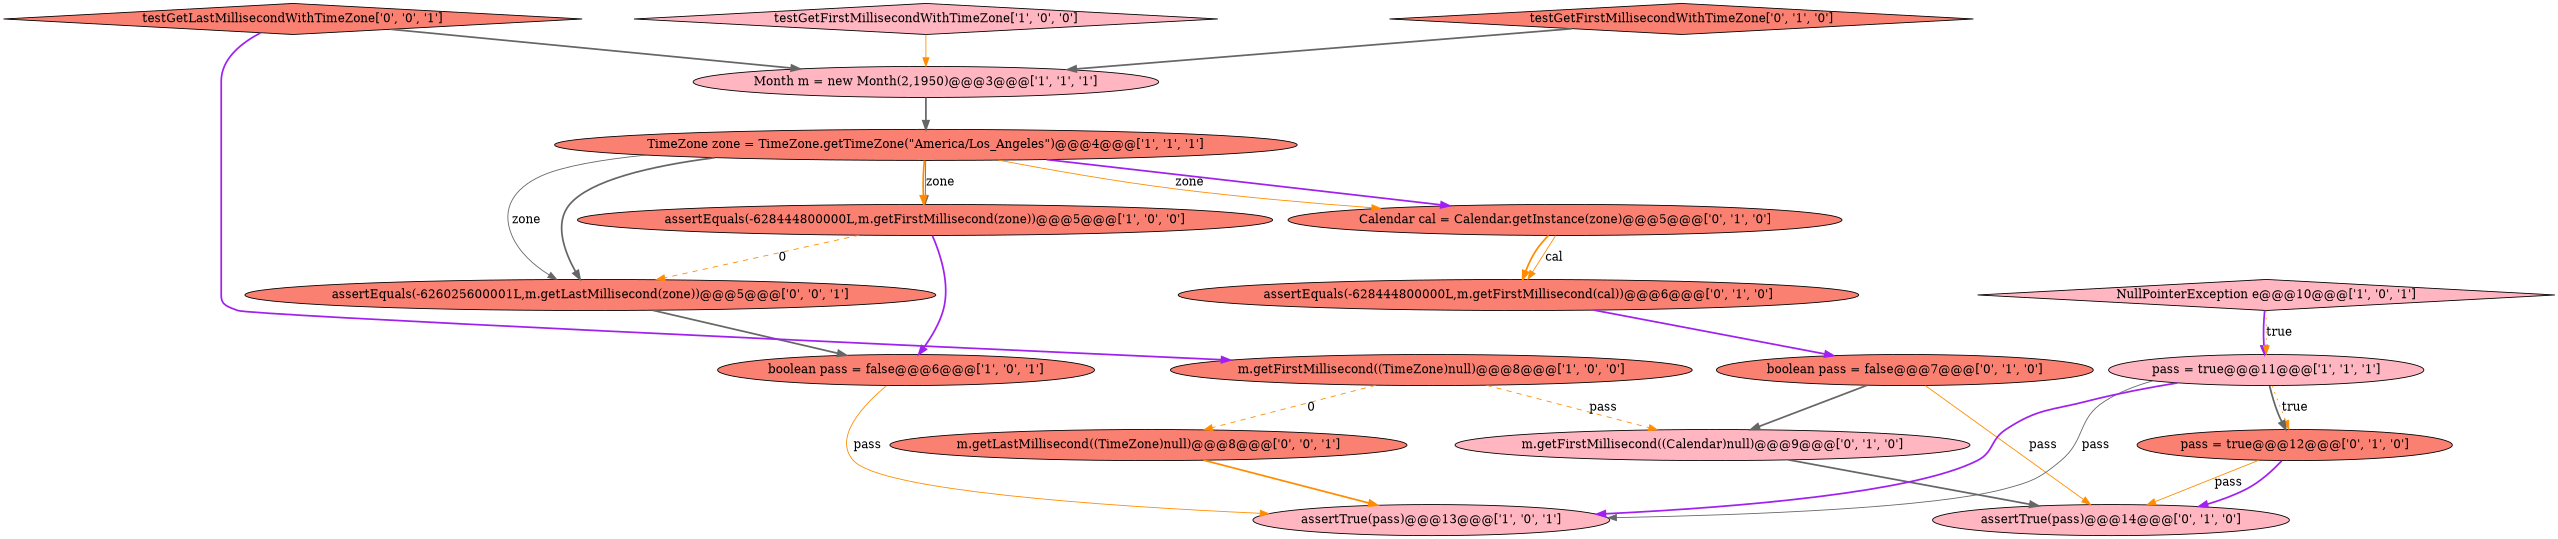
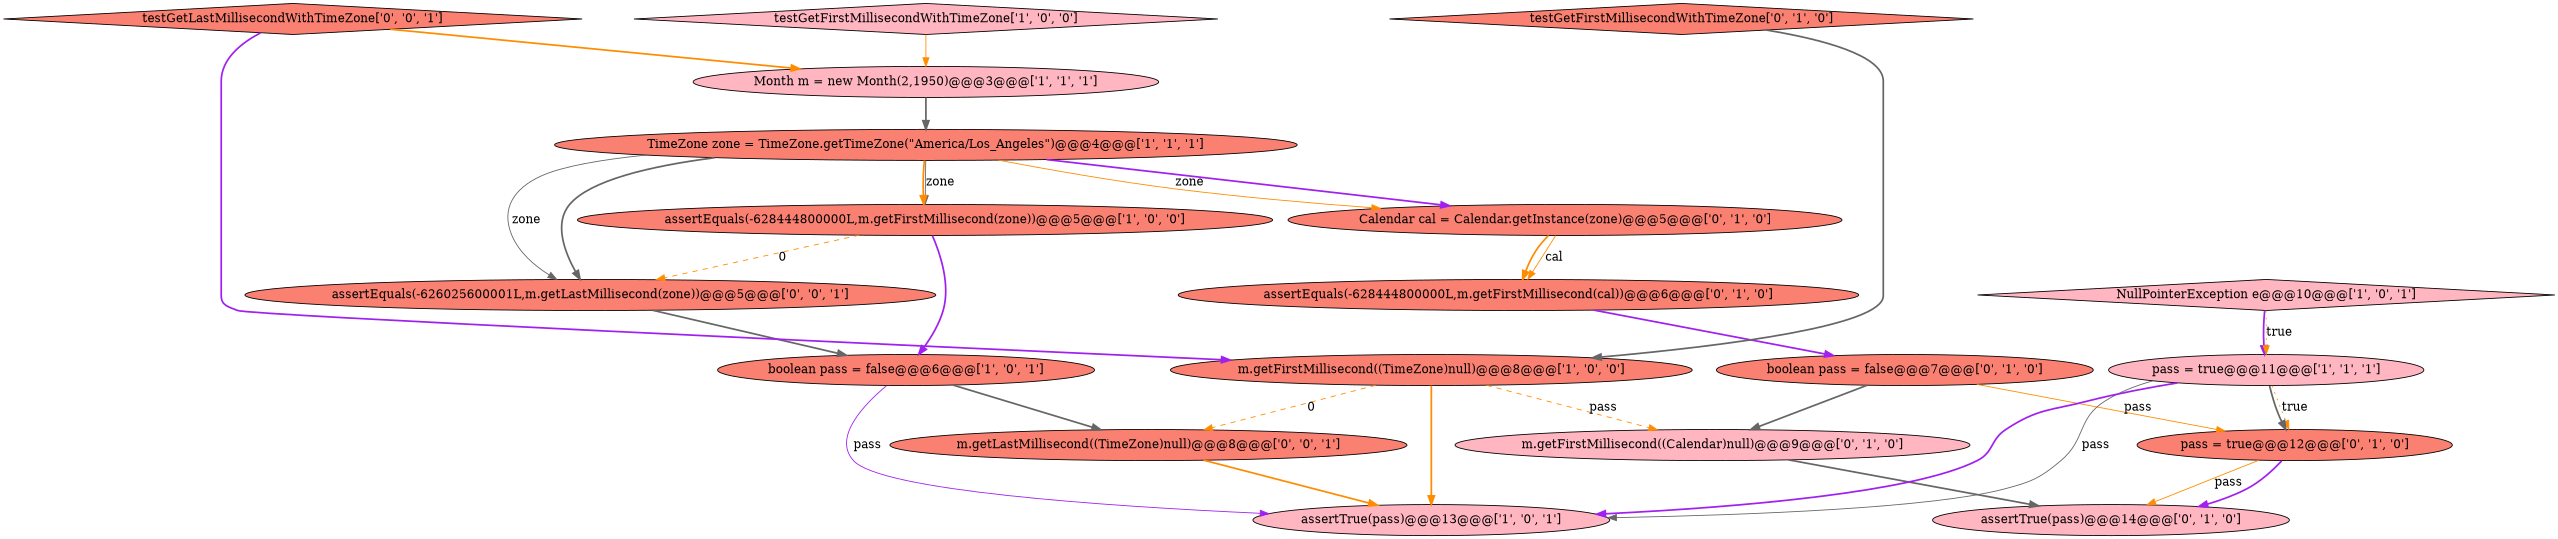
edge "testGetLastMillisecondWithTimeZone['0', '0', '1']" -> "Month m = new Month(2,1950)@@@3@@@['1', '1', '1']": color gray40 -> darkorange
edge "testGetFirstMillisecondWithTimeZone['0', '1', '0']" -> "Month m = new Month(2,1950)@@@3@@@['1', '1', '1']": now "testGetFirstMillisecondWithTimeZone['0', '1', '0']" -> "m.getFirstMillisecond((TimeZone)null)@@@8@@@['1', '0', '0']"
edge "boolean pass = false@@@6@@@['1', '0', '1']" -> "m.getLastMillisecond((TimeZone)null)@@@8@@@['0', '0', '1']": added
edge "m.getFirstMillisecond((TimeZone)null)@@@8@@@['1', '0', '0']" -> "assertTrue(pass)@@@13@@@['1', '0', '1']": added
edge "boolean pass = false@@@7@@@['0', '1', '0']" -> "assertTrue(pass)@@@14@@@['0', '1', '0']": now "boolean pass = false@@@7@@@['0', '1', '0']" -> "pass = true@@@12@@@['0', '1', '0']"
edge "boolean pass = false@@@6@@@['1', '0', '1']" -> "assertTrue(pass)@@@13@@@['1', '0', '1']": color darkorange -> purple
